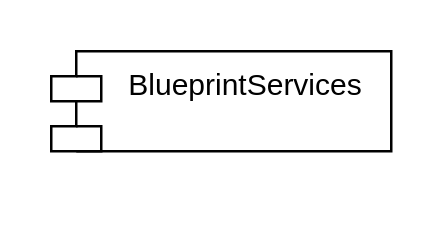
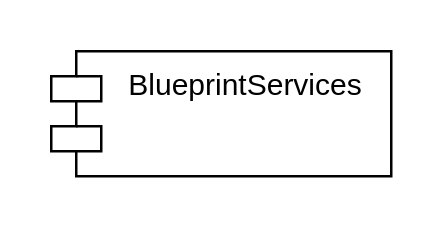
node "BlueprintServices": size 340x100 -> 340x125
